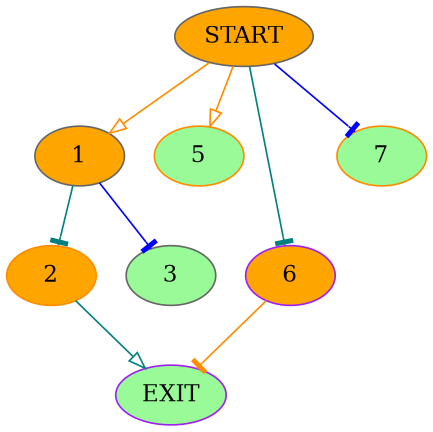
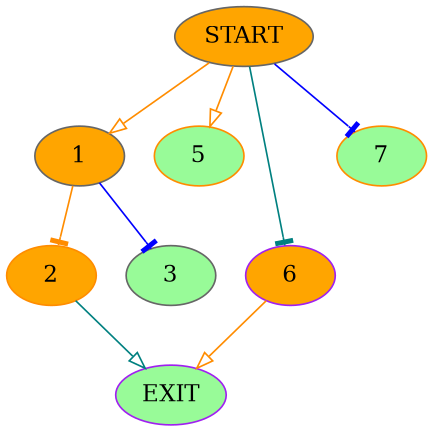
edge "1" -> "2": color teal -> darkorange
edge "6" -> "EXIT": arrowhead tee -> onormal
